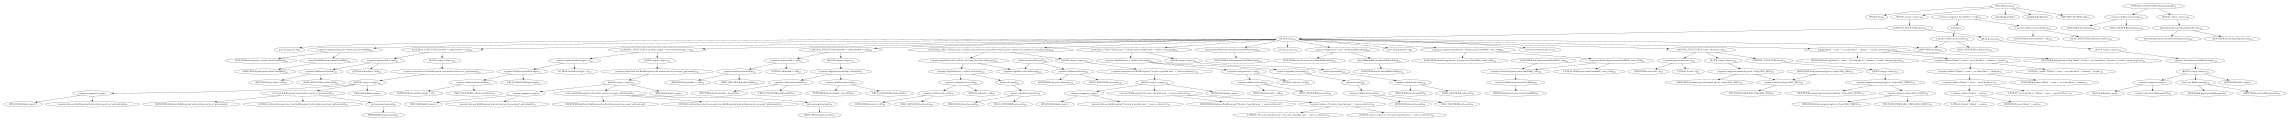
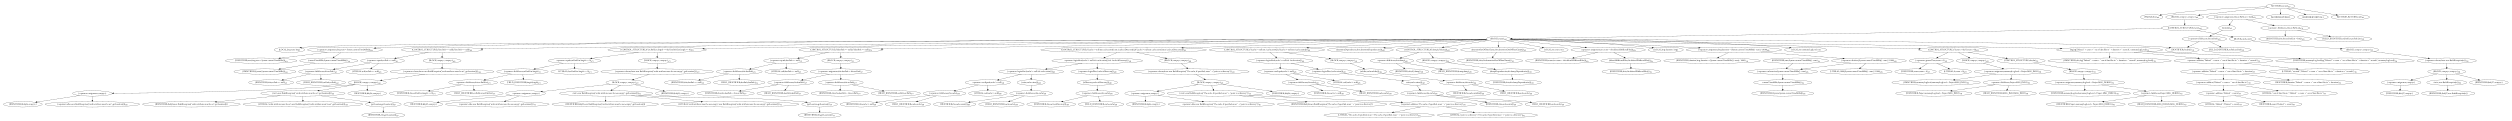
edge "(dumpDependencies,this.dumpDependencies())" -> "(determineDependencies,this.determineDependencies())": now "(BLOCK,try,try)" -> "(determineDependencies,this.determineDependencies())"
edge "(BLOCK,try,try)" -> "(CONTROL_STRUCTURE,if (dump),if (dump))": added
edge "(isDirectory,cache.isDirectory())" -> "(<operator>.logicalNot,!cache.isDirectory())": reversed
edge "(IDENTIFIER,Project,summaryLogLevel = Project.MSG_INFO)" -> "(<operator>.fieldAccess,Project.MSG_INFO)": reversed
node "(<operator>.alloc,new BuildException(e))": removed
node "(IDENTIFIER,e,new BuildException(e))": removed
